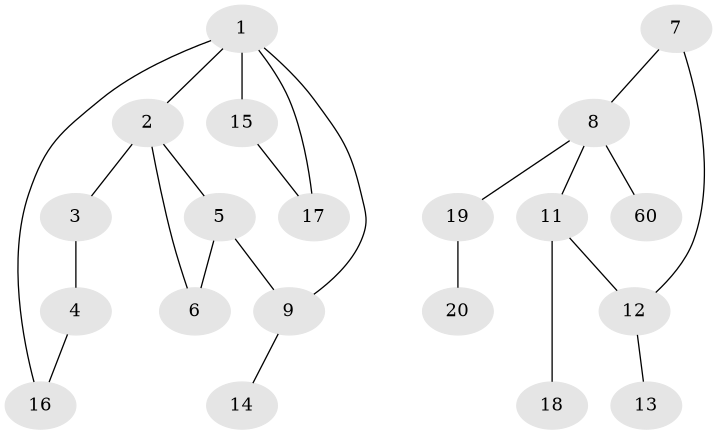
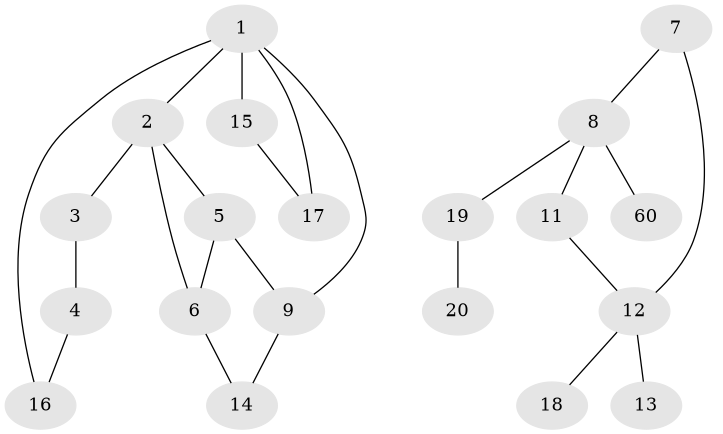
edge "11" -- "18": now "12" -- "18"
edge "6" -- "14": added
